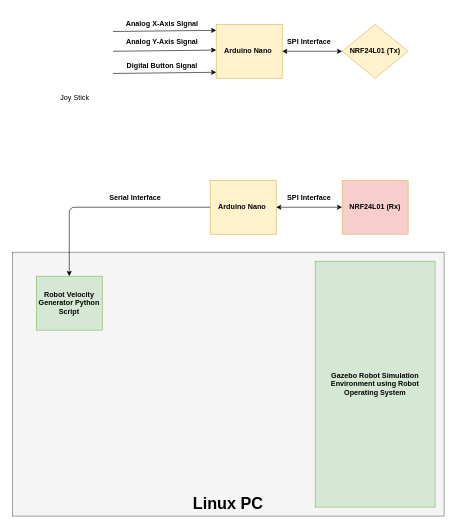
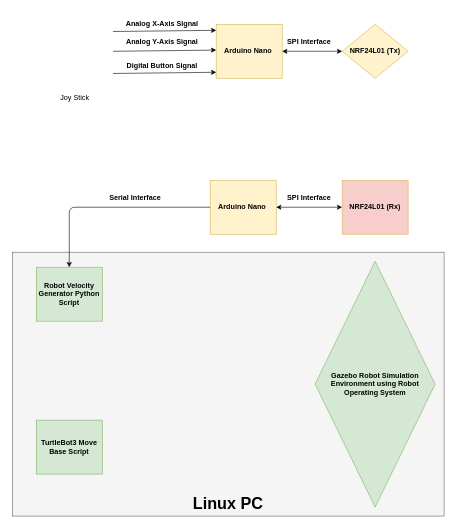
node "Robot Velocity Generator Python Script": moved (69, 303) -> (69, 294)
node "Gazebo Robot Simulation Environment using Robot Operating System": shape rectangle -> diamond
node "TurtleBot3 Move Base Script": added
